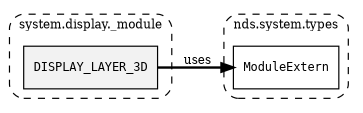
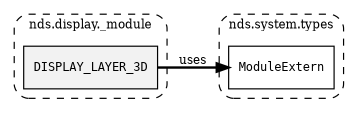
cluster "system.display._module": label "system.display._module" -> "nds.display._module"
